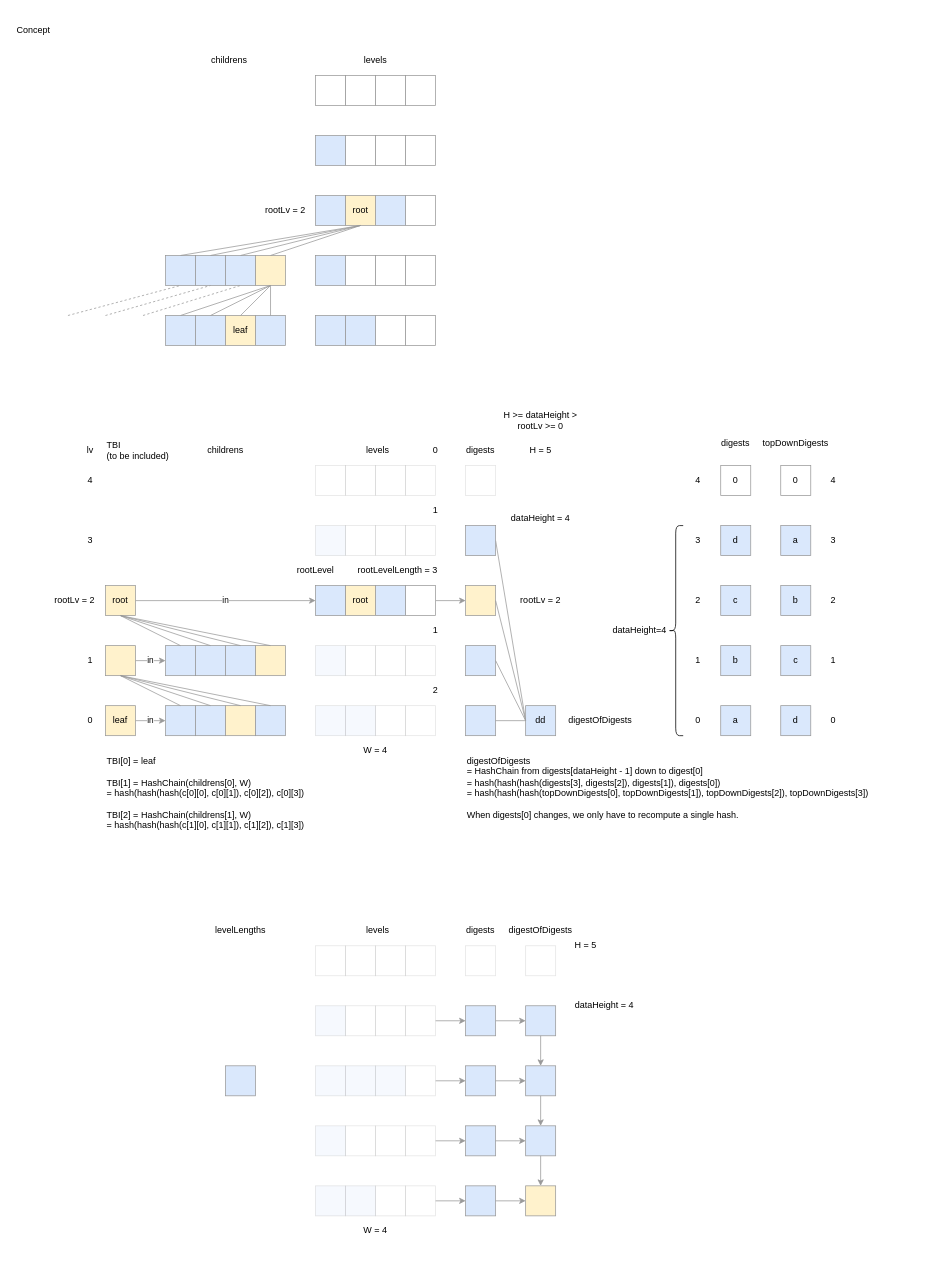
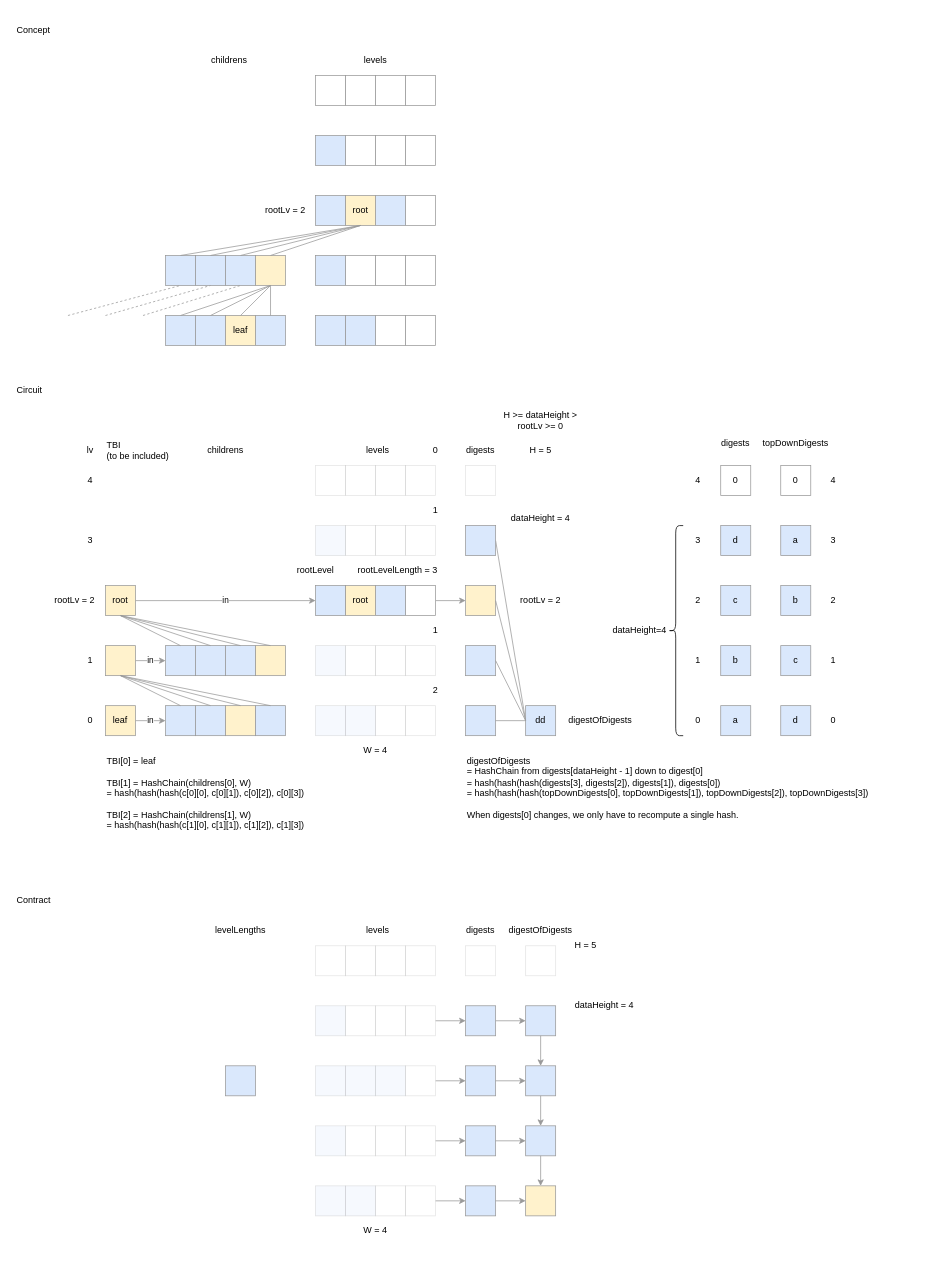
node "Circuit": added
node "Contract": added
